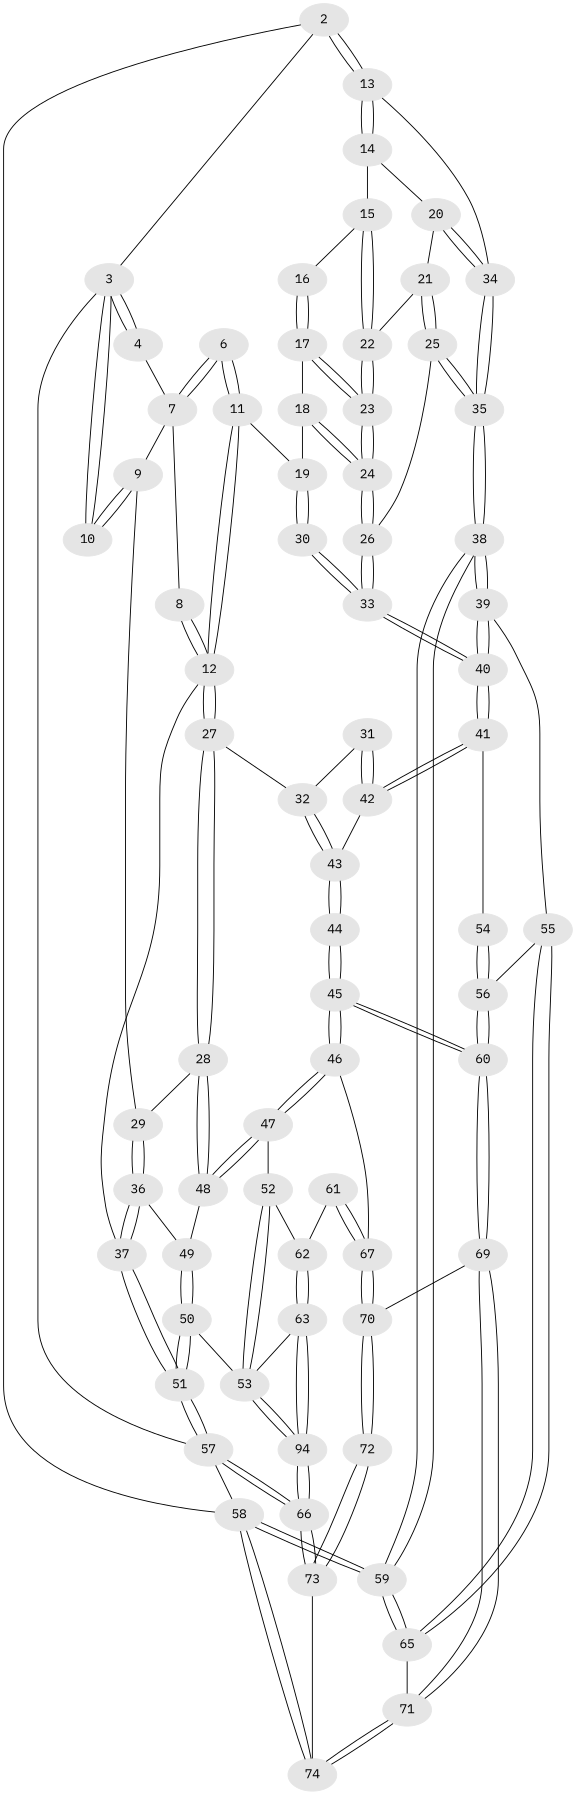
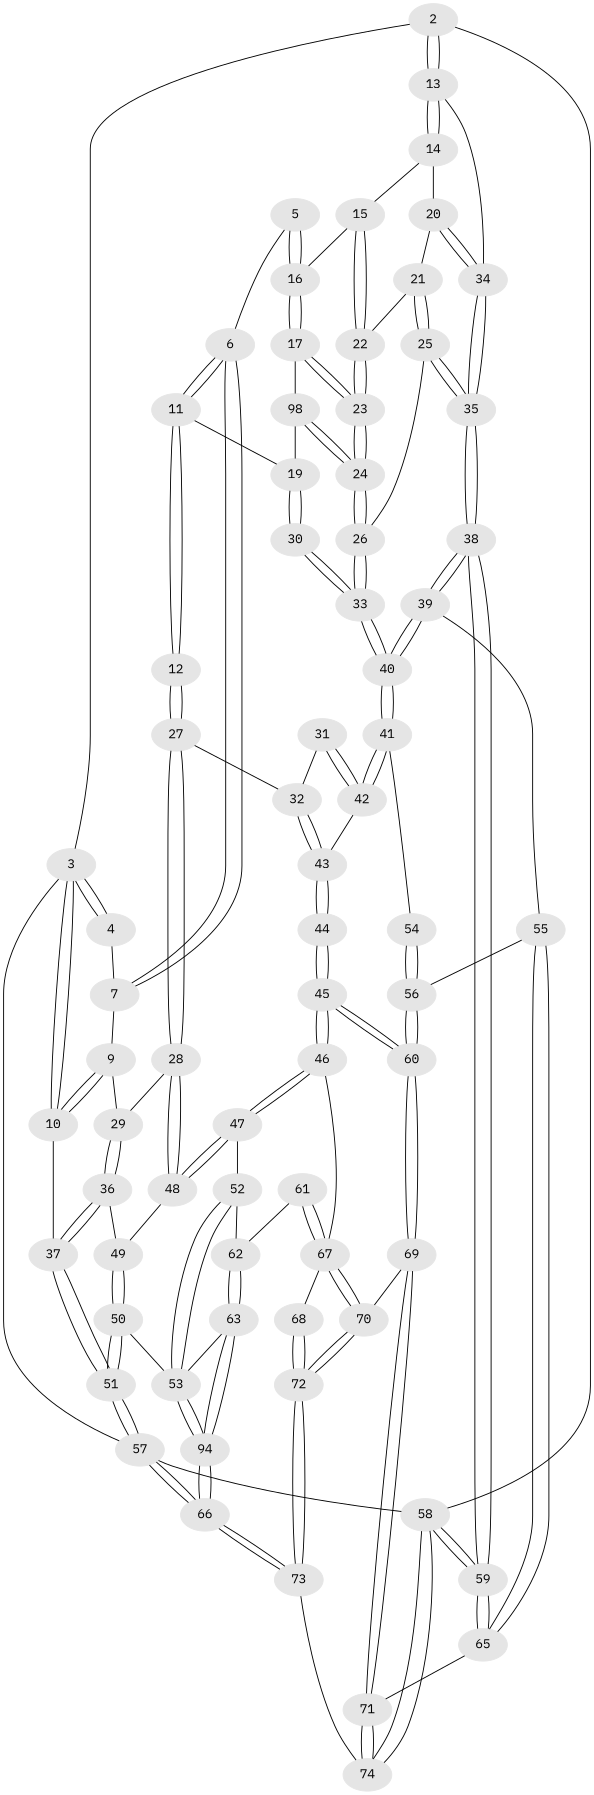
node "5": added
node "18": label "18" -> "98"
node "8": removed
edge "12" -- "37": now "10" -- "37"
node "68": added
